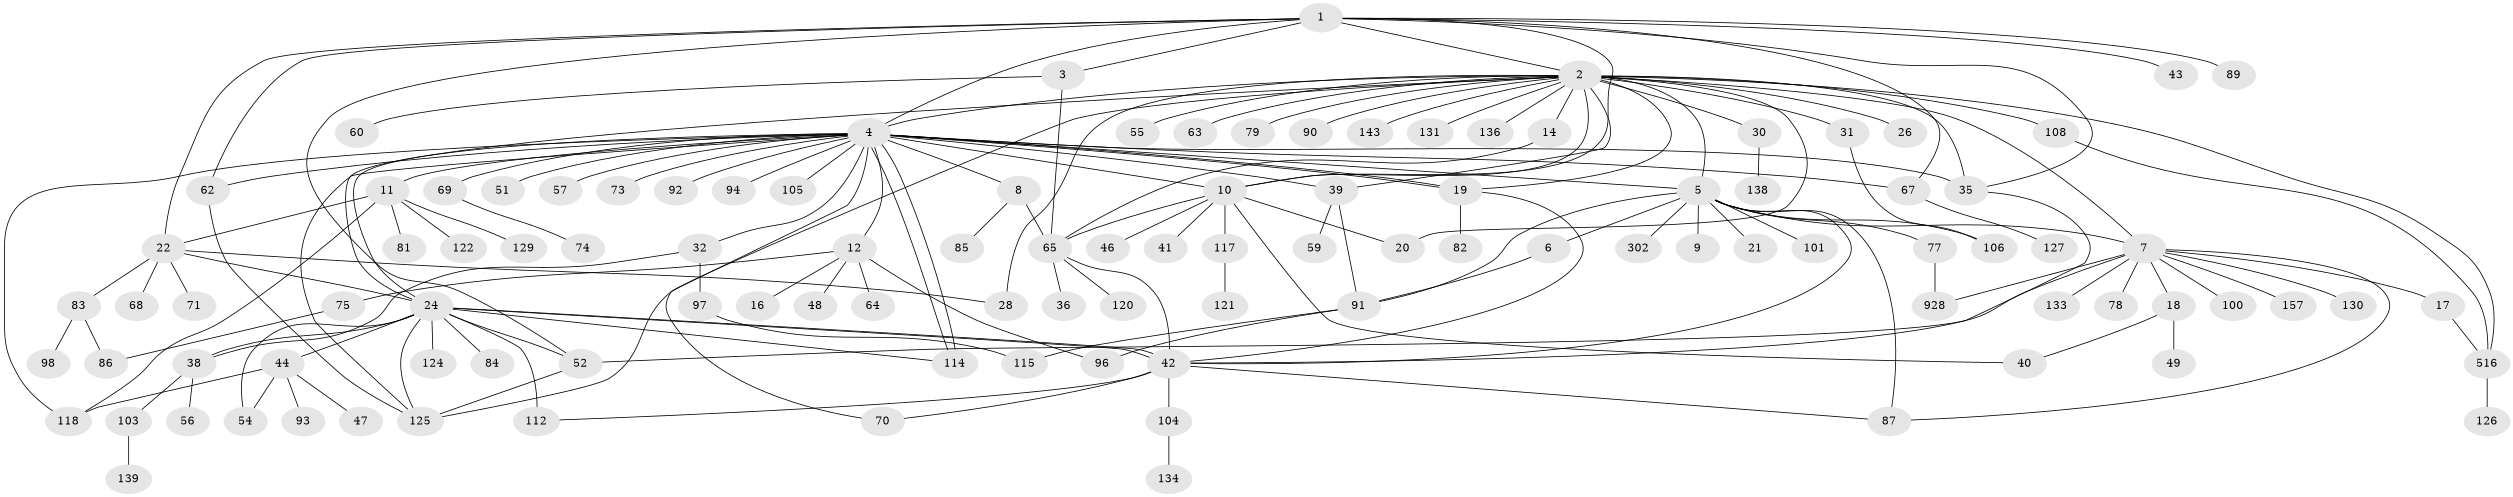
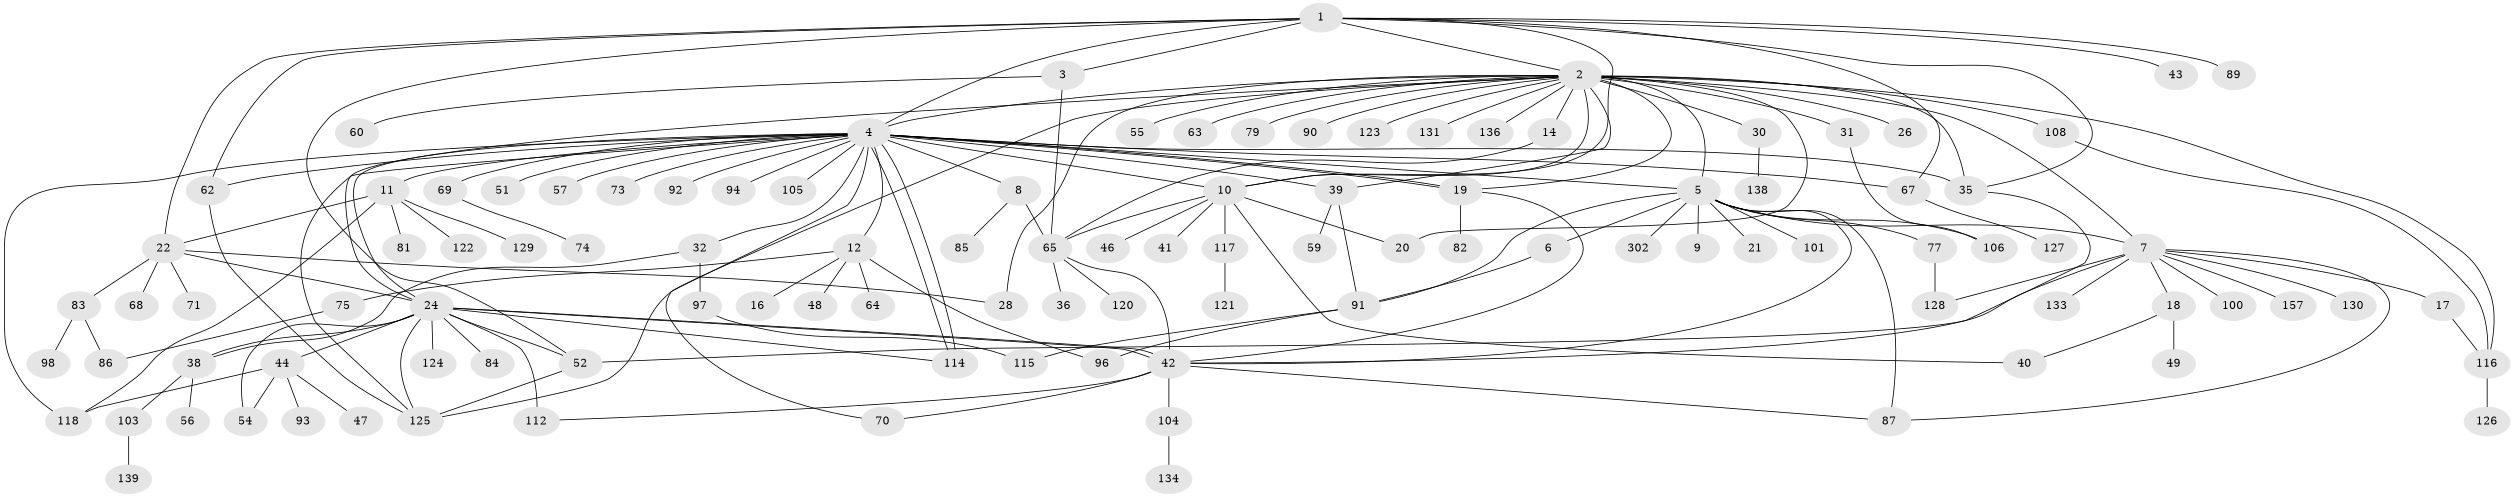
node "143": label "143" -> "123"
node "928": label "928" -> "128"
node "78": removed
node "516": label "516" -> "116"
